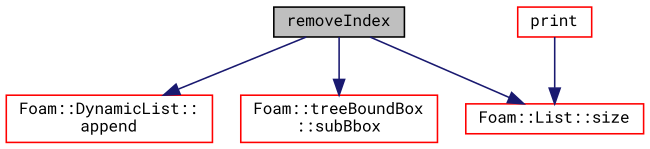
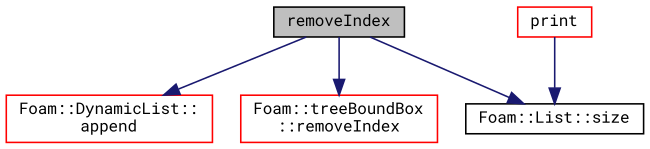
node "Foam::treeBoundBox ::subBbox": label "Foam::treeBoundBox ::subBbox" -> "Foam::treeBoundBox ::removeIndex"
node "Foam::List::size": color red -> black
